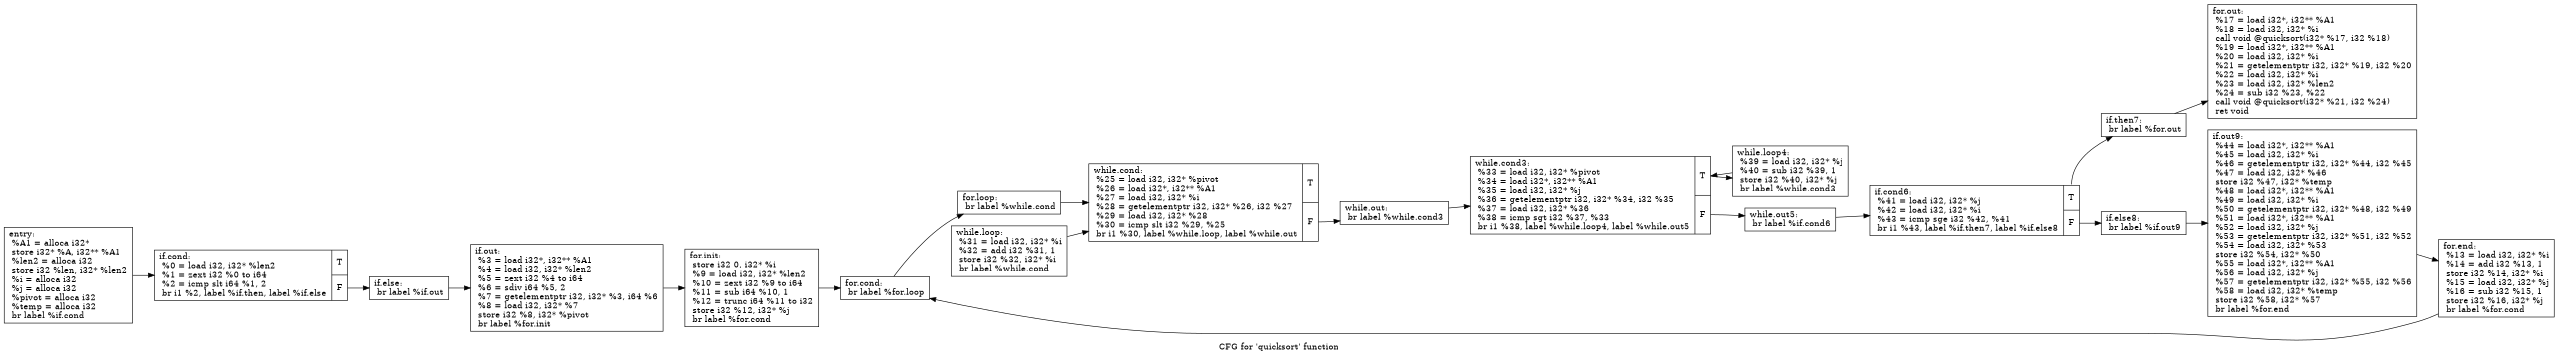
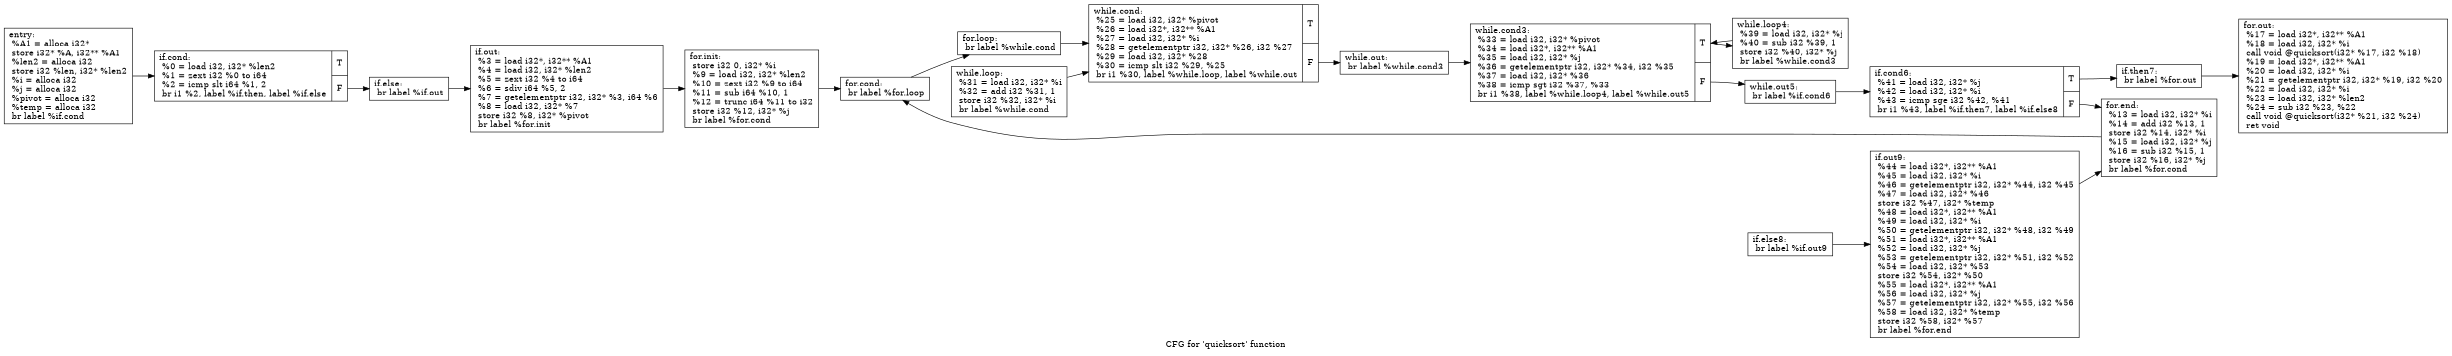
edge "if.cond6:" -> "if.else8:": now "if.cond6:" -> "for.end:"
